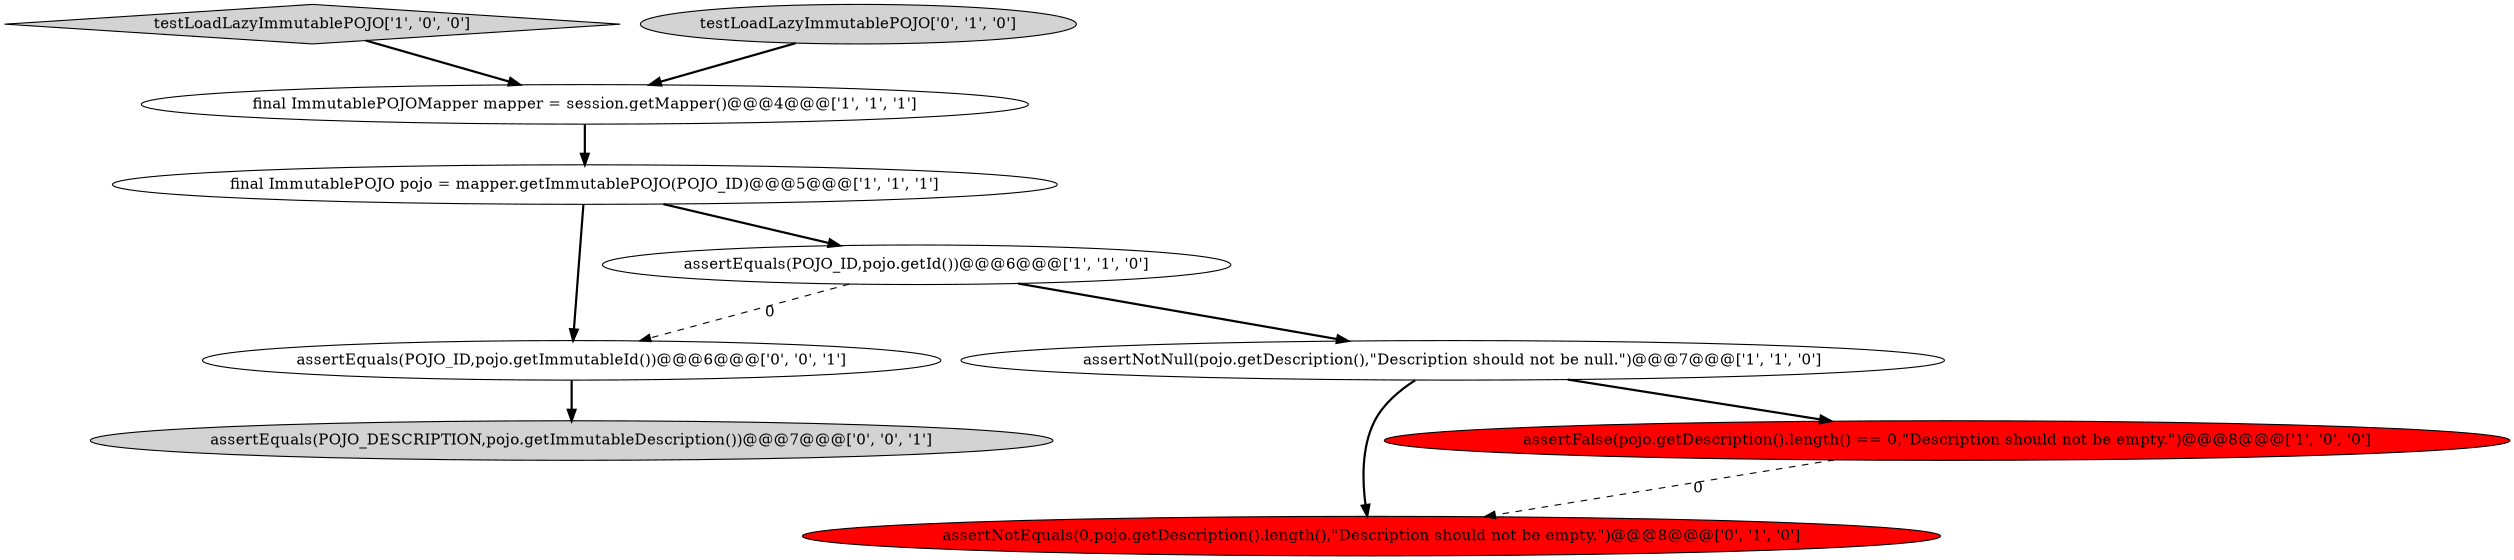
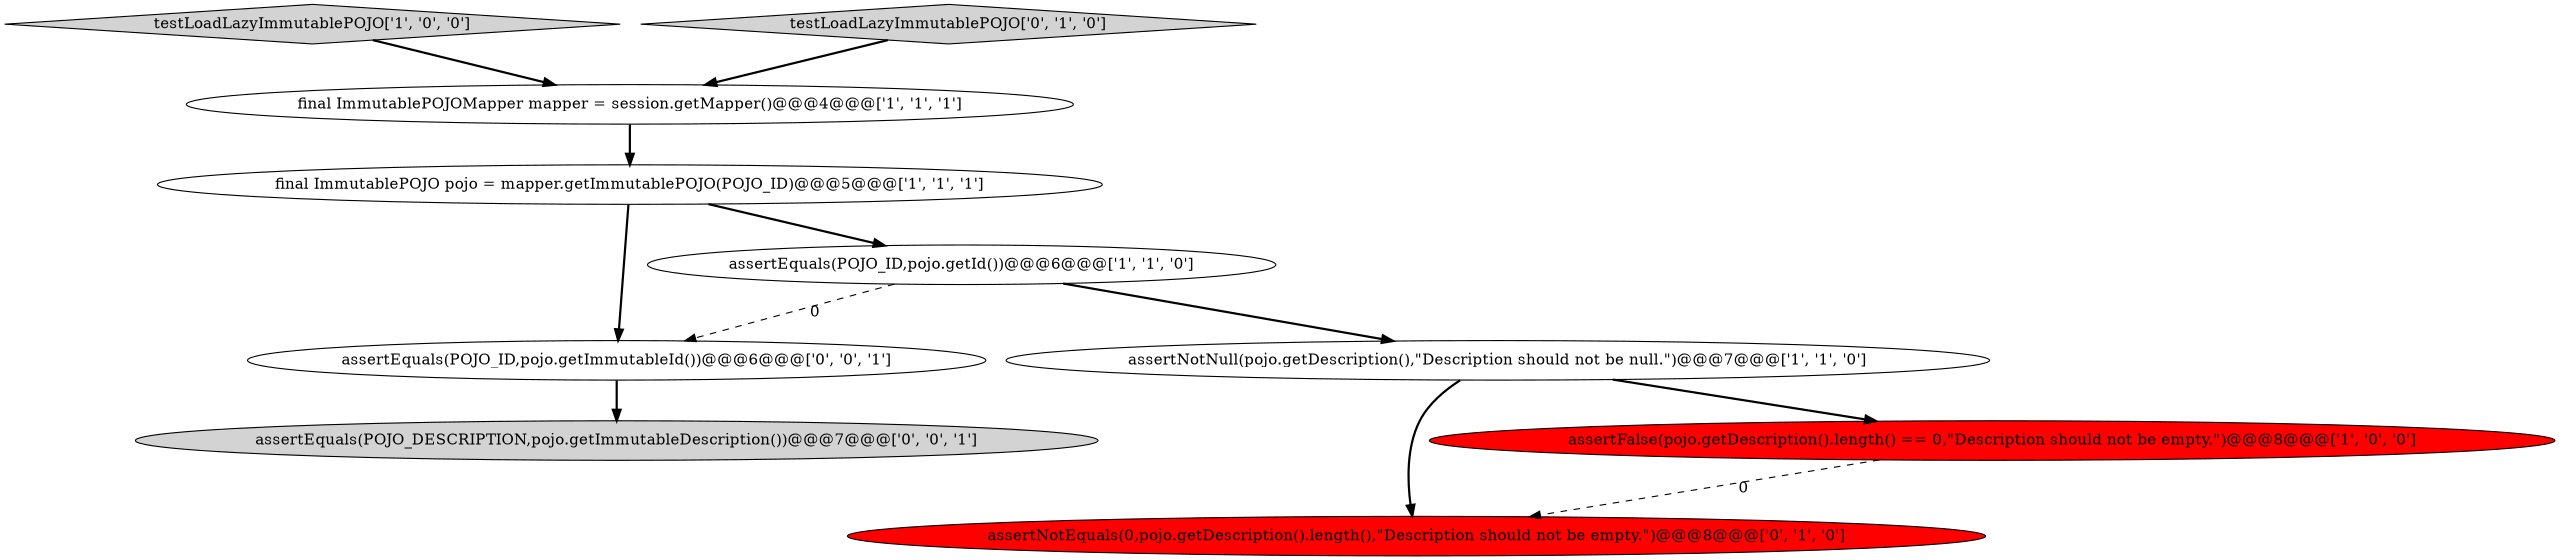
node "testLoadLazyImmutablePOJO['0', '1', '0']": shape ellipse -> diamond
